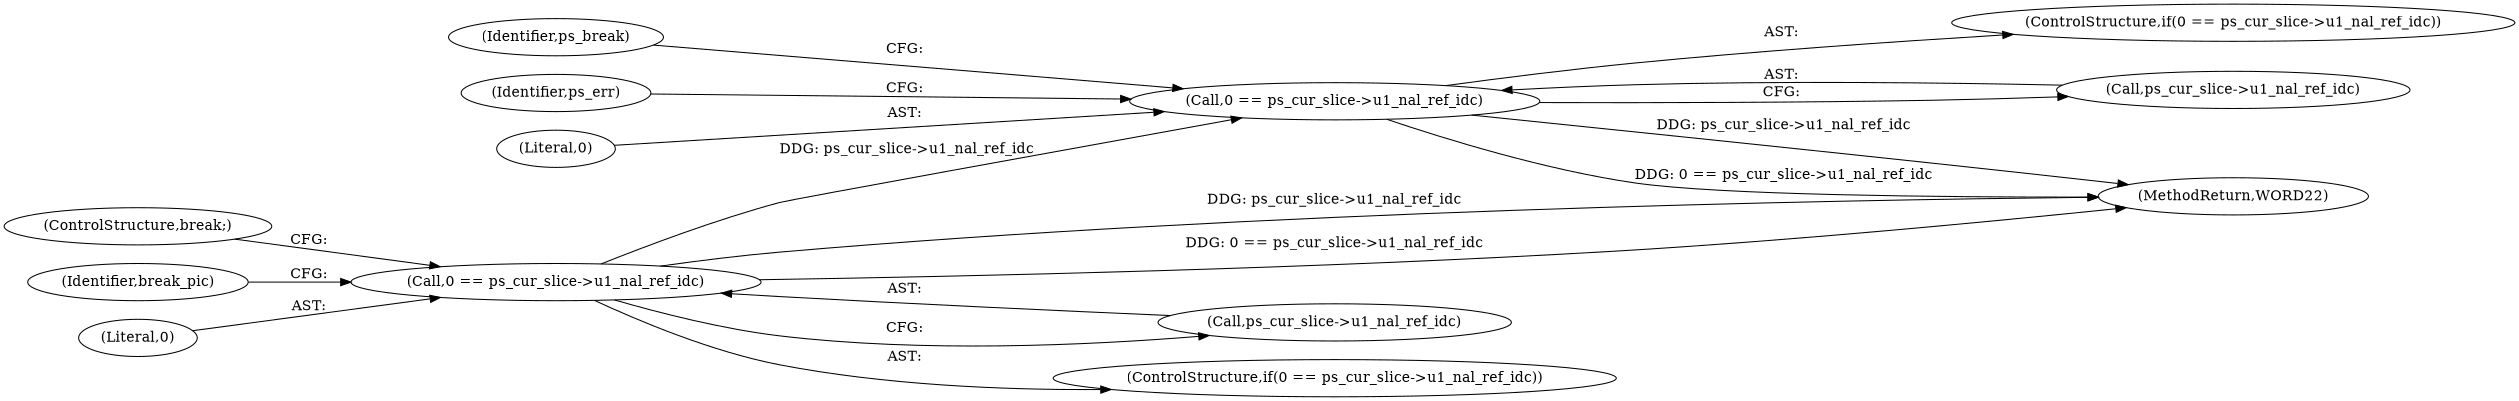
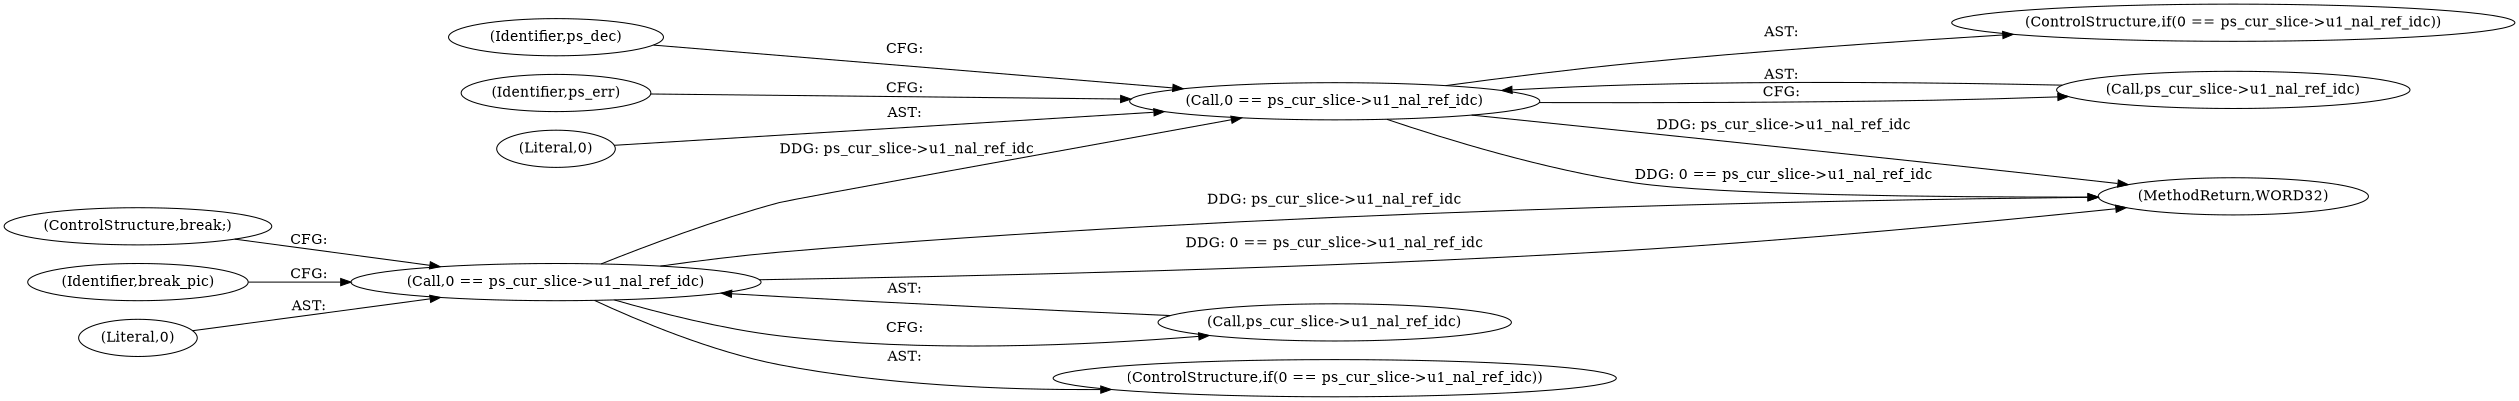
node "(Identifier,ps_break)": label "(Identifier,ps_break)" -> "(Identifier,ps_dec)"
node "(MethodReturn,WORD22)": label "(MethodReturn,WORD22)" -> "(MethodReturn,WORD32)"
